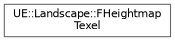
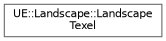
node "UE::Landscape::FHeightmap Texel": label "UE::Landscape::FHeightmap Texel" -> "UE::Landscape::Landscape Texel"
